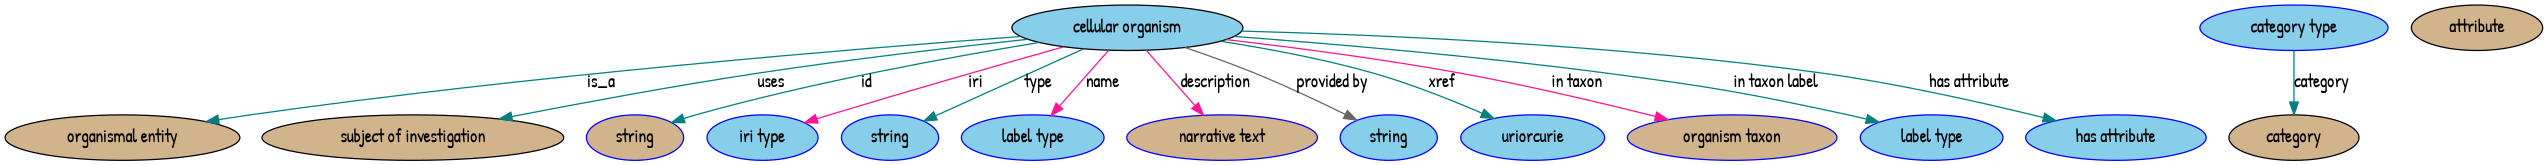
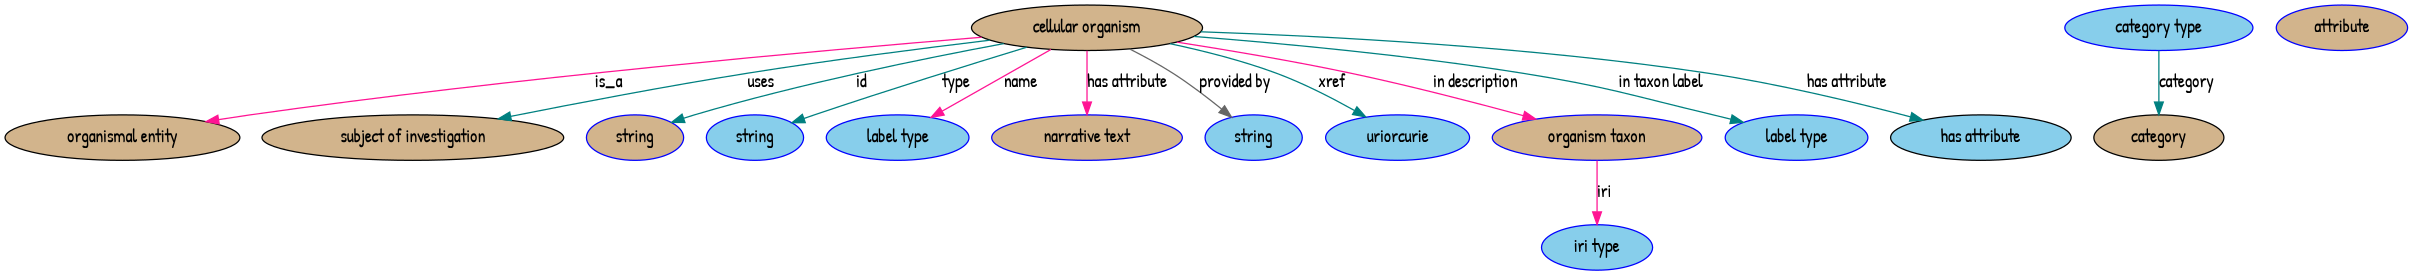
node "cellular organism": fillcolor skyblue -> tan
node "attribute": color black -> blue
edge "cellular organism" -> "organismal entity": color teal -> deeppink
edge "cellular organism" -> "iri type": now "organism taxon" -> "iri type"
edge "cellular organism" -> "narrative text": label "description" -> "has attribute"
edge "cellular organism" -> "organism taxon": label "in taxon" -> "in description"
node "has attribute": color blue -> black
